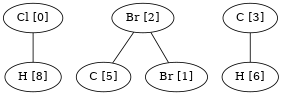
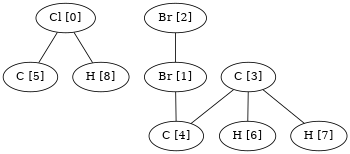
edge "Br [2]" -- "C [5]": now "Cl [0]" -- "C [5]"
node "C [4]": added
node "H [7]": added
